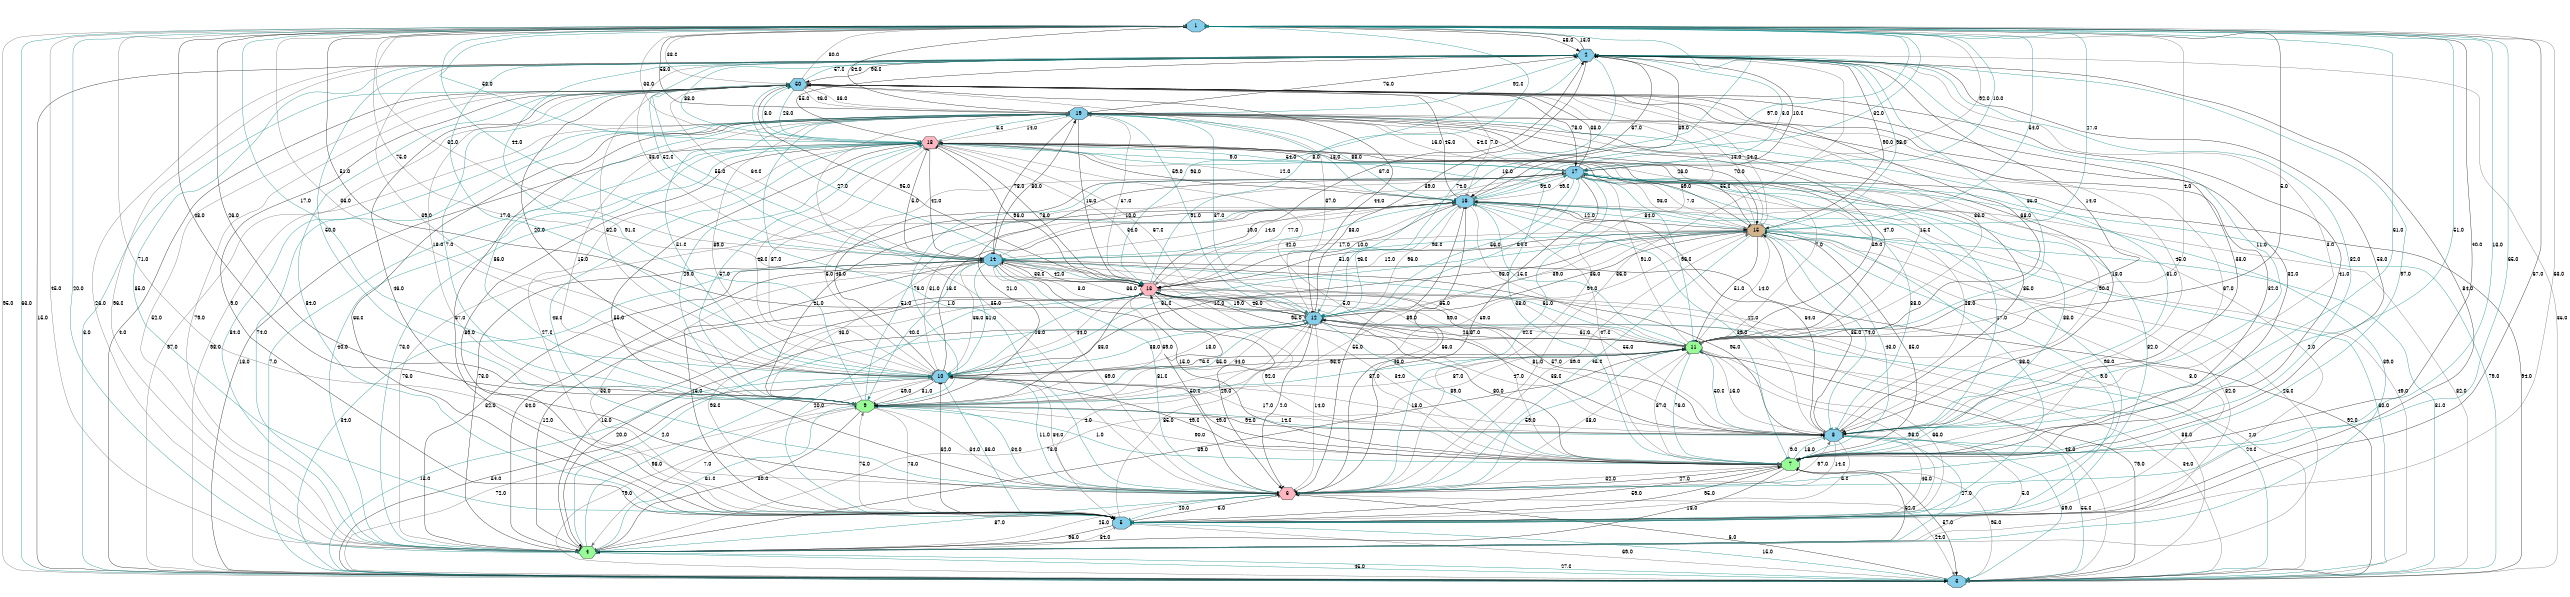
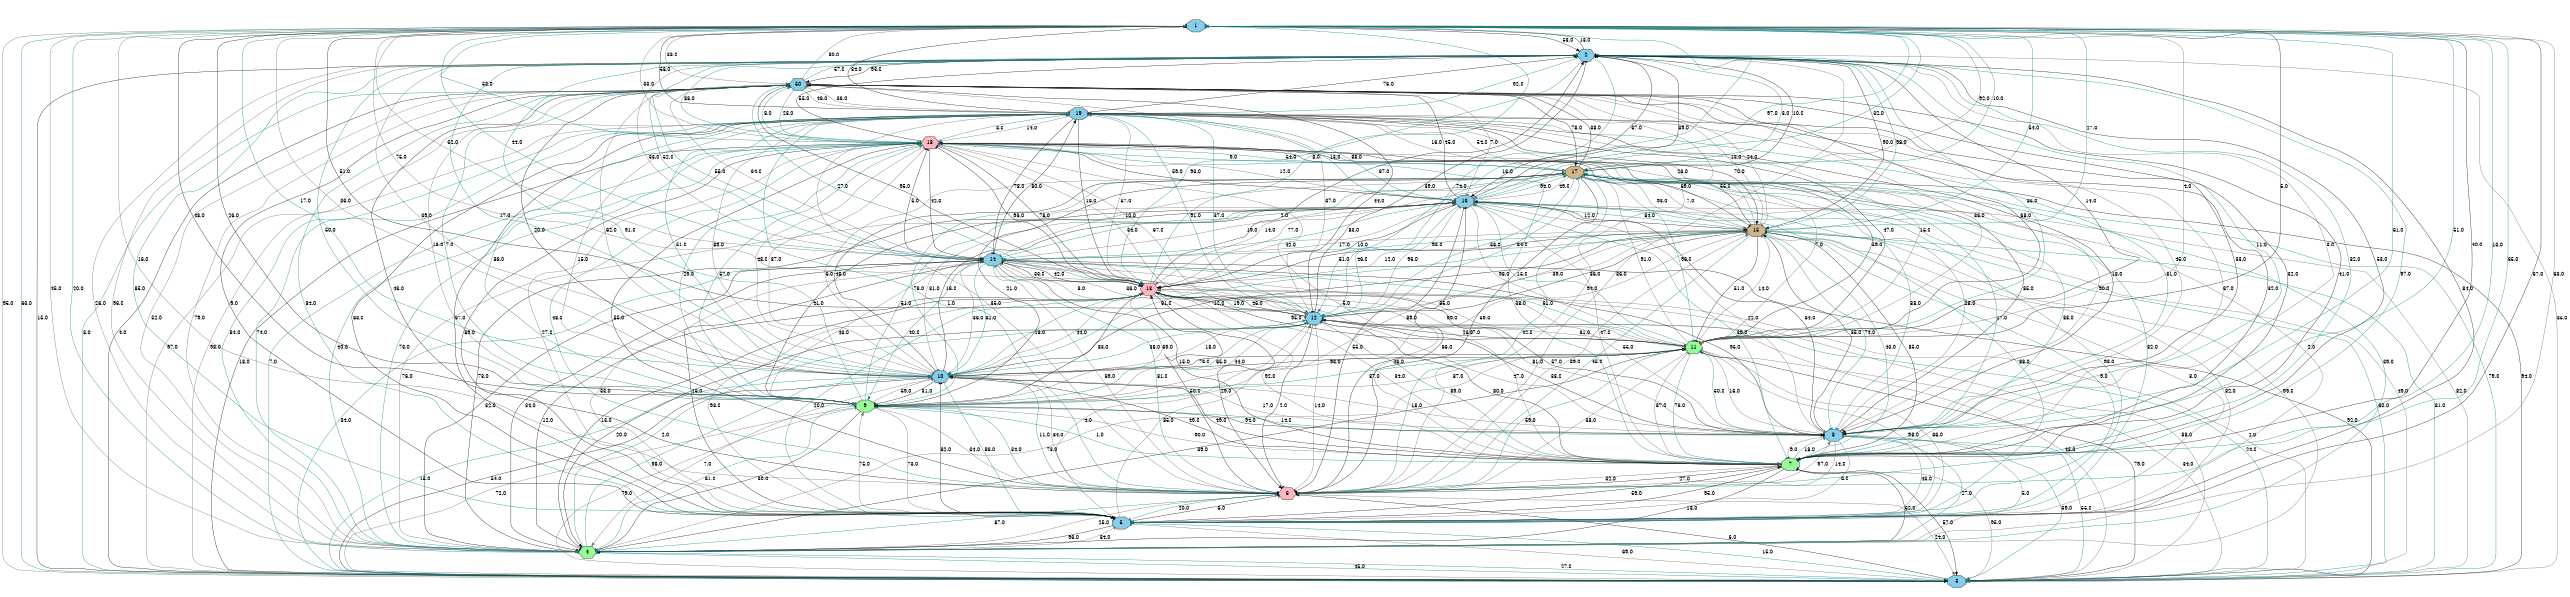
node "17": fillcolor skyblue -> tan
edge "14" -> "17": added, label "2.0"
edge "1" -> "6": label "71.0" -> "16.0"
edge "15" -> "4": label "26.0" -> "99.0"
